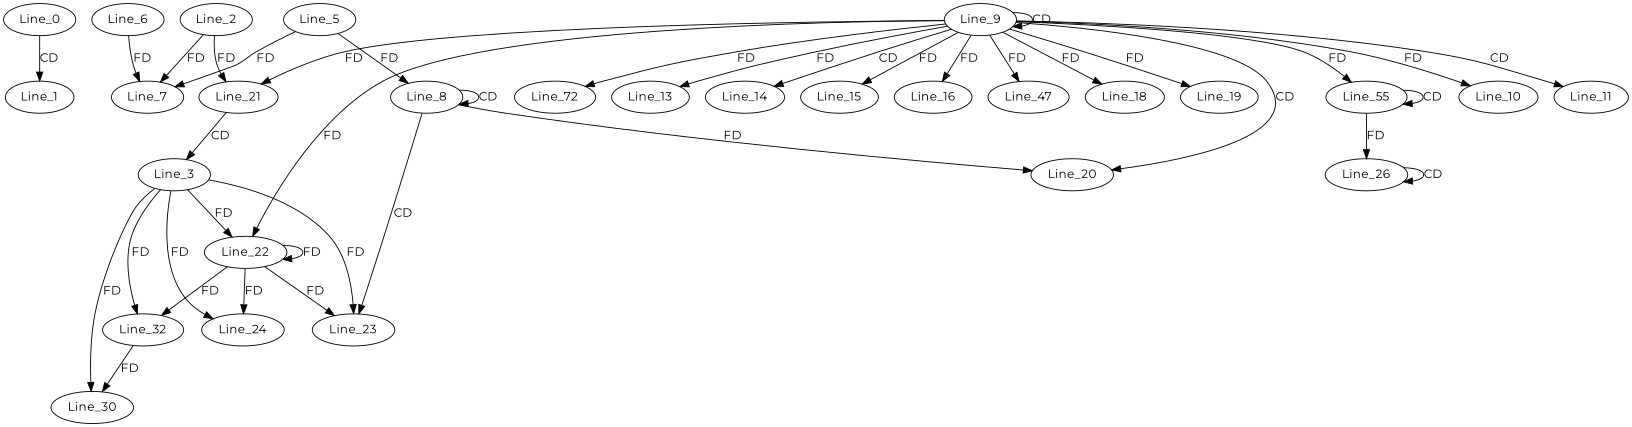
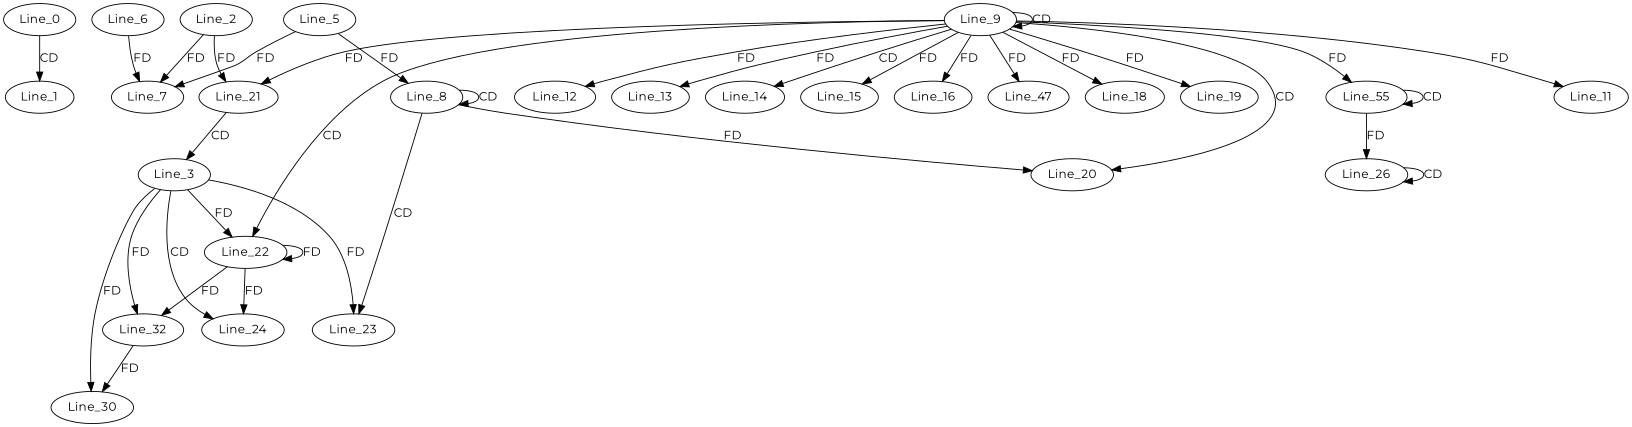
edge "Line_9" -> "Line_11": label "CD" -> "FD"
node "Line_72": label "Line_72" -> "Line_12"
node "Line_10": removed
edge "Line_9" -> "Line_22": label "FD" -> "CD"
edge "Line_3" -> "Line_24": label "FD" -> "CD"
edge "Line_22" -> "Line_23": removed, label "FD"
